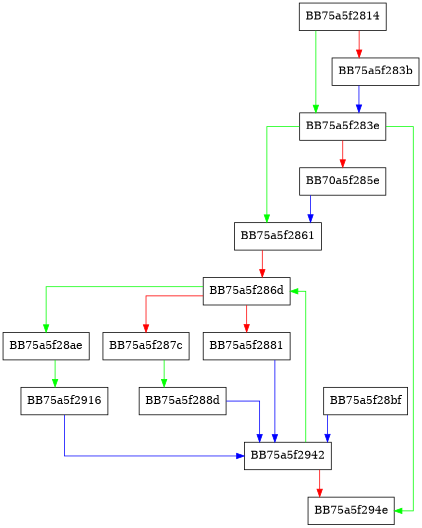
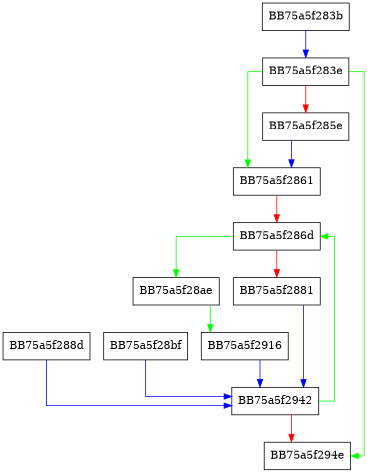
node "BB75a5f2814": removed
node "BB70a5f285e": label "BB70a5f285e" -> "BB75a5f285e"
node "BB75a5f287c": removed
